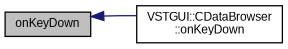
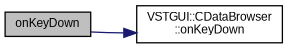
edge "VSTGUI::CDataBrowser ::onKeyDown" -> "onKeyDown": reversed
